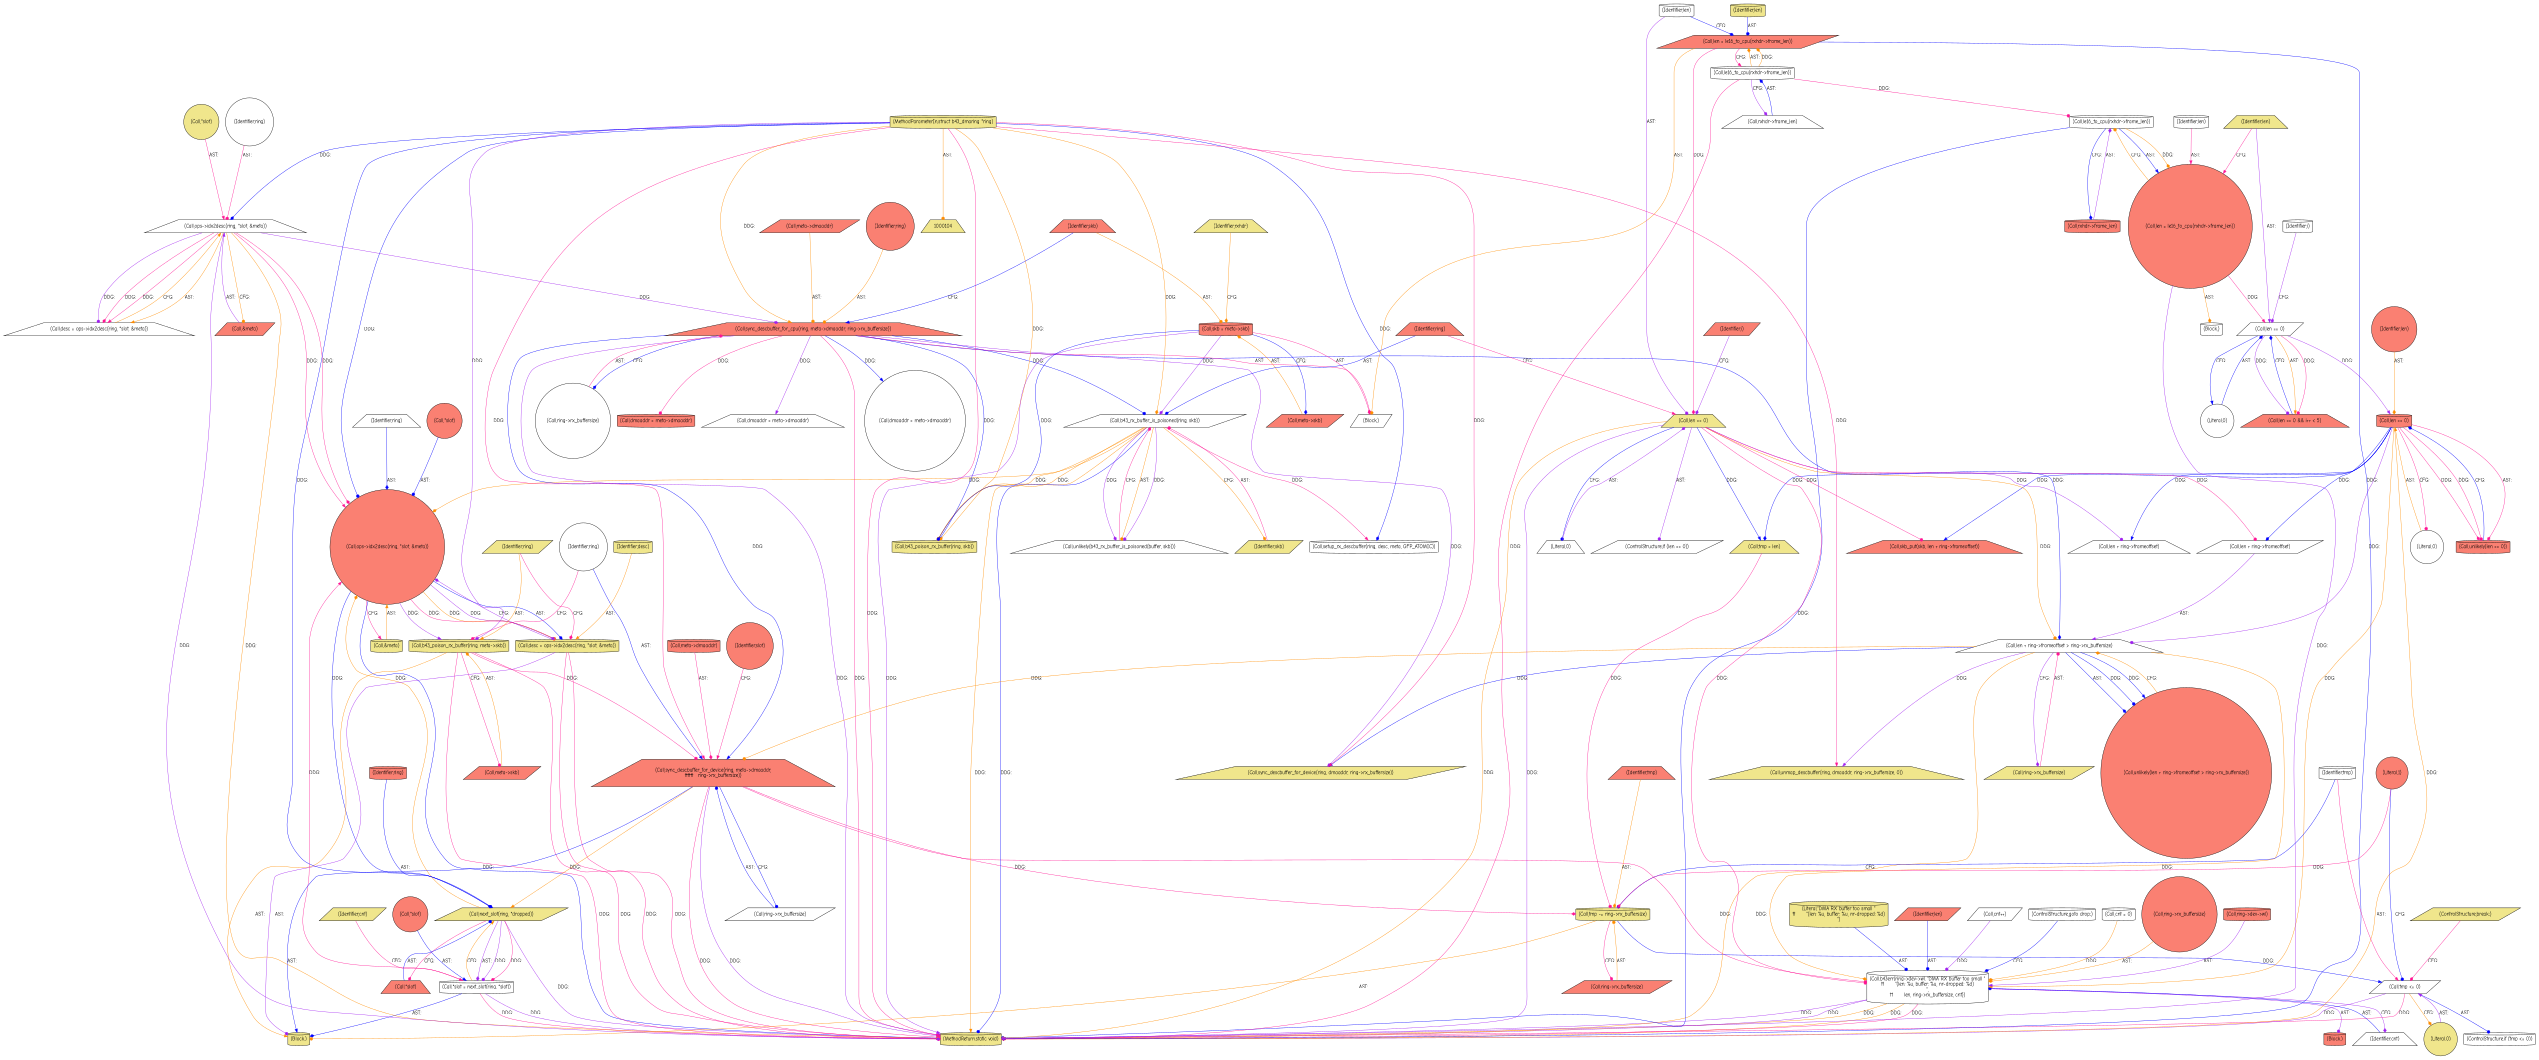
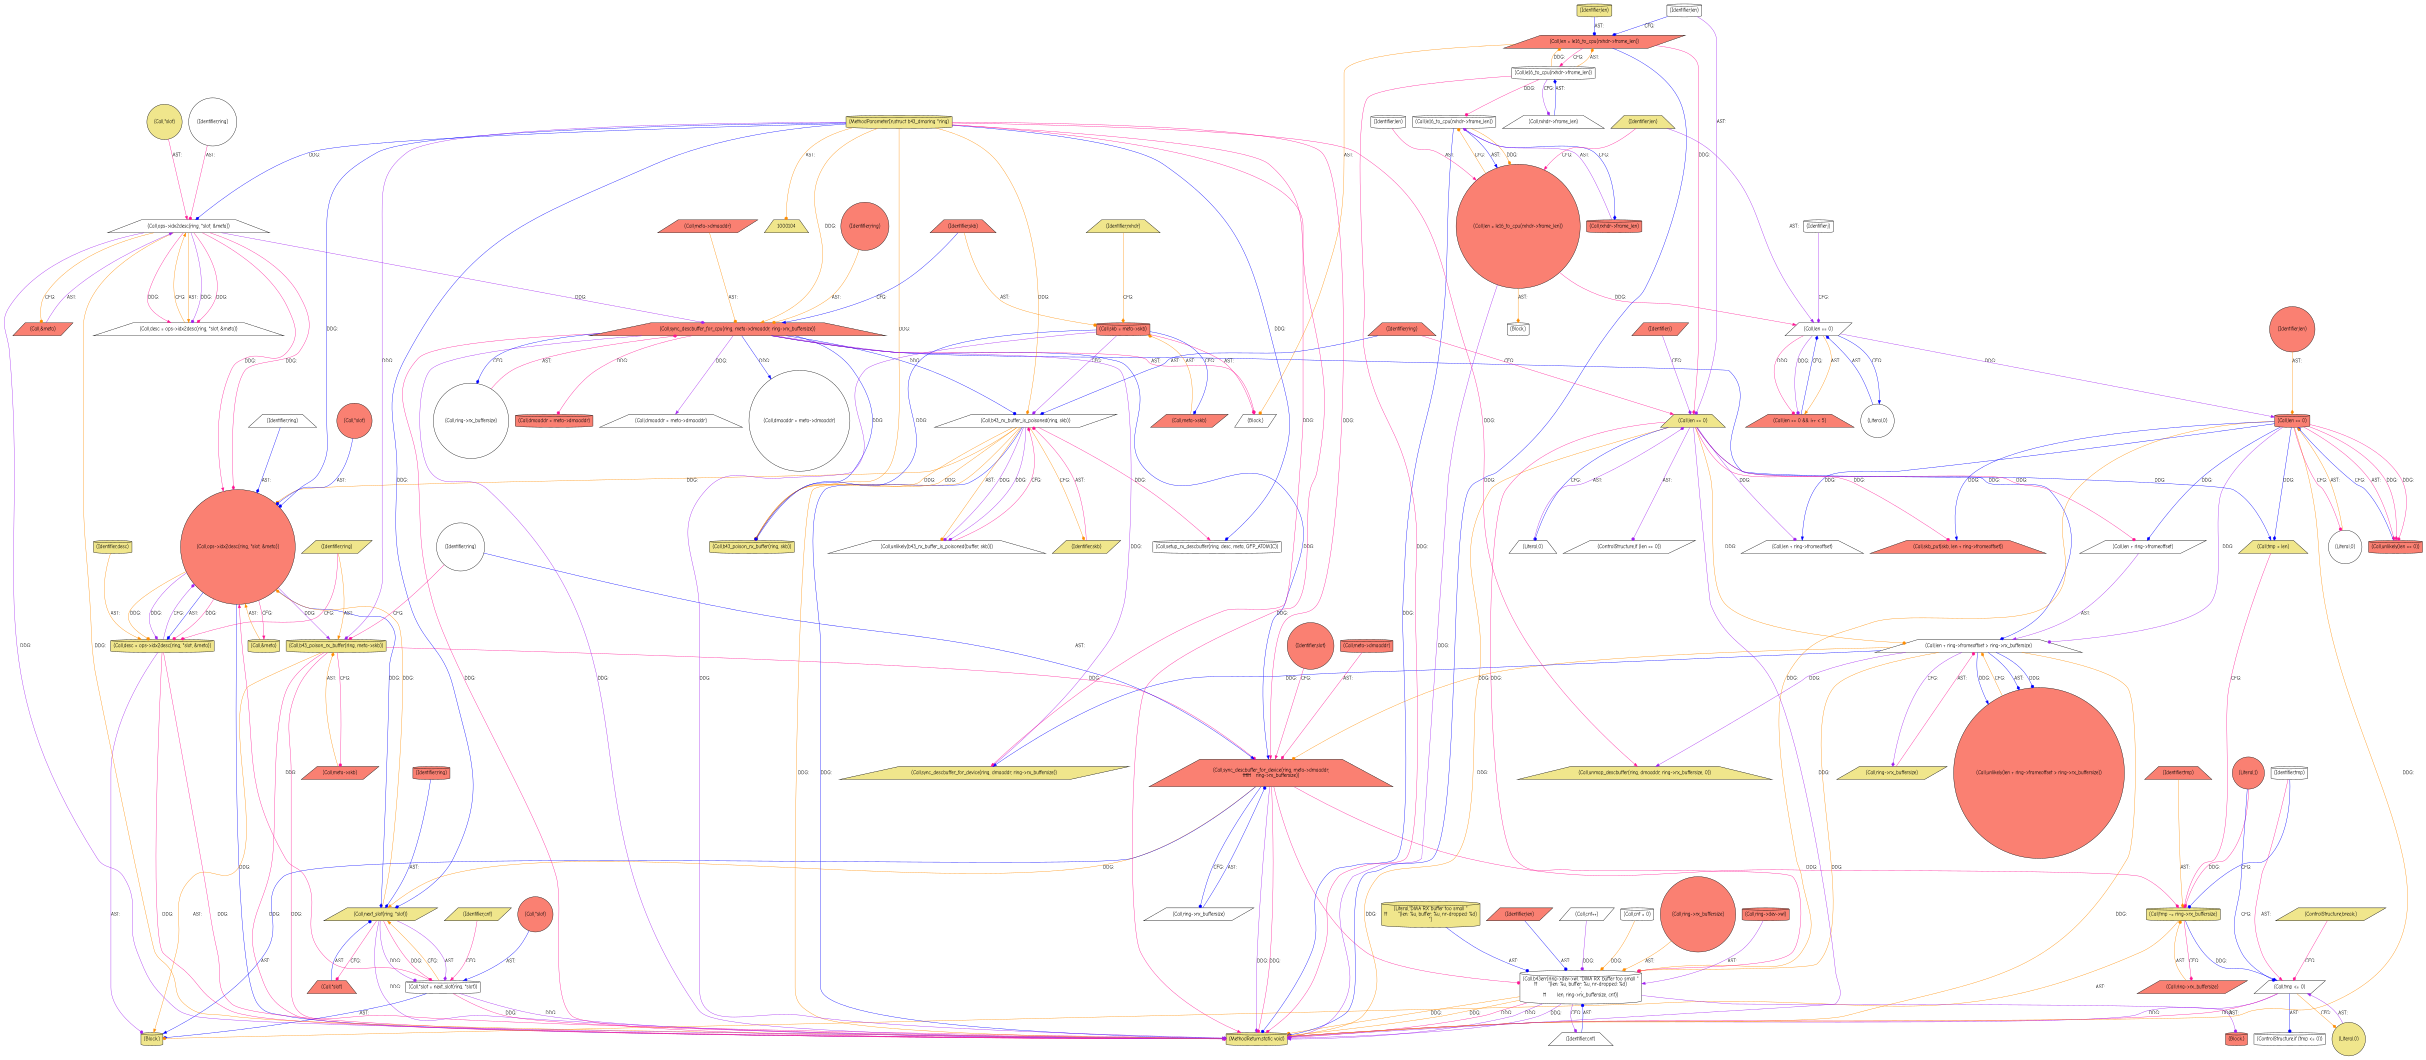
edge "(Call,skb = meta->skb)" -> "(Call,b43_rx_buffer_is_poisoned(ring, skb))": label "DDG: " -> "CFG: "
edge "(Call,tmp = len)" -> "(Call,tmp -= ring->rx_buffersize)": label "DDG: " -> "CFG: "
node "(Call,next_slot(ring, *dropped))": label "(Call,next_slot(ring, *dropped))" -> "(Call,next_slot(ring, *slot))"
node "(ControlStructure,goto drop;)": removed
